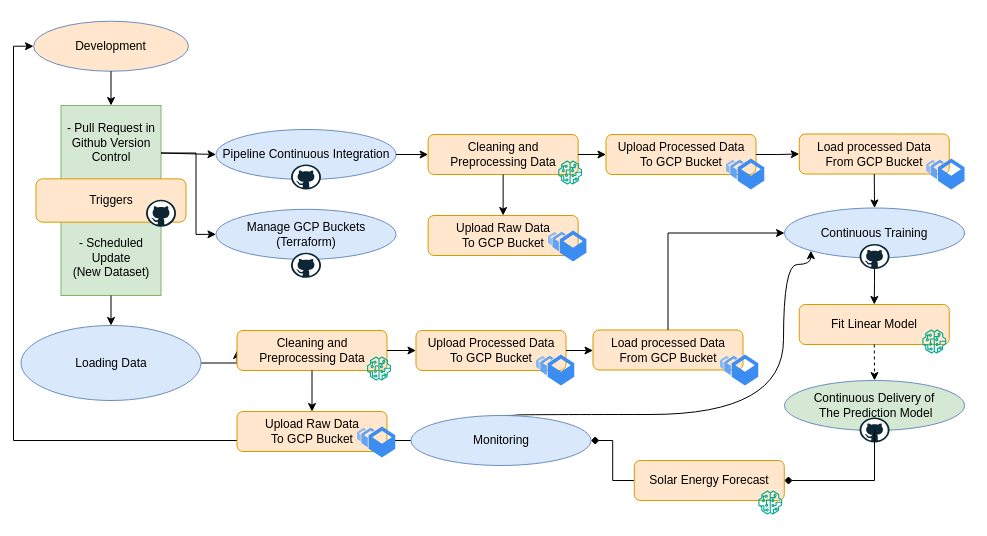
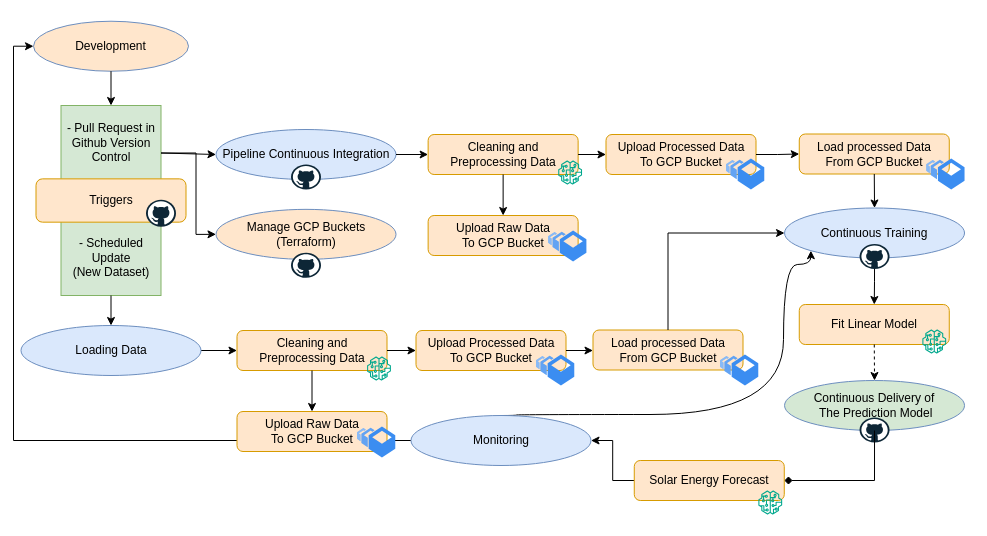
node "Manage GCP Buckets (Terraform)": fillcolor #dae8fc -> #ffe6cc
node "Loading Data": size 180x75 -> 180x50
edge "Solar Energy Forecast" -> "Monitoring": arrowhead diamond -> classic
